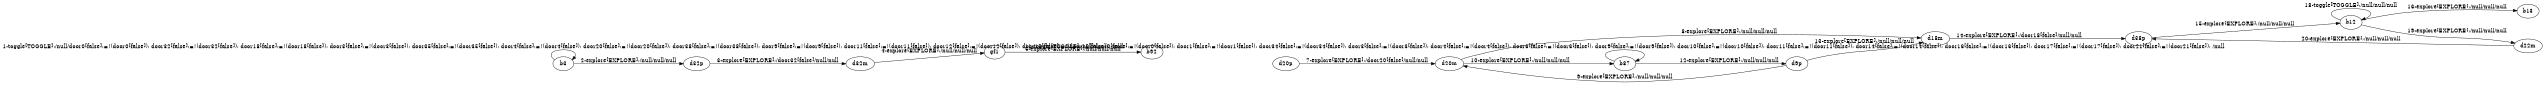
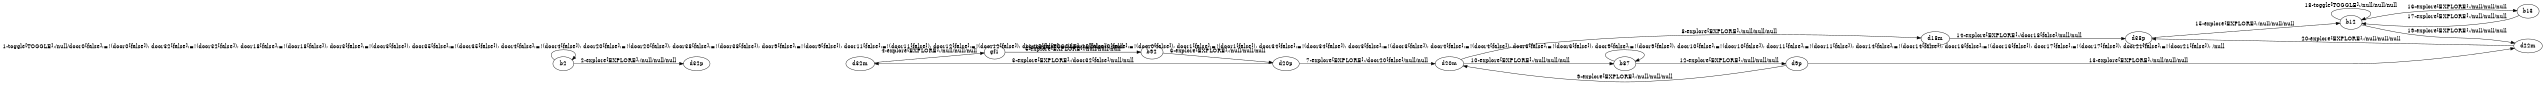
edge "b13" -> "b12": added, label "17-explore[EXPLORE];/null/null/null"
edge "d9p" -> "d18m": now "d9p" -> "d22m"
edge "b92" -> "d20p": added, label "6-explore[EXPLORE];/null/null/null"
node "b3": label "b3" -> "b2"
edge "d32p" -> "d32m": now "d20p" -> "d32m"
